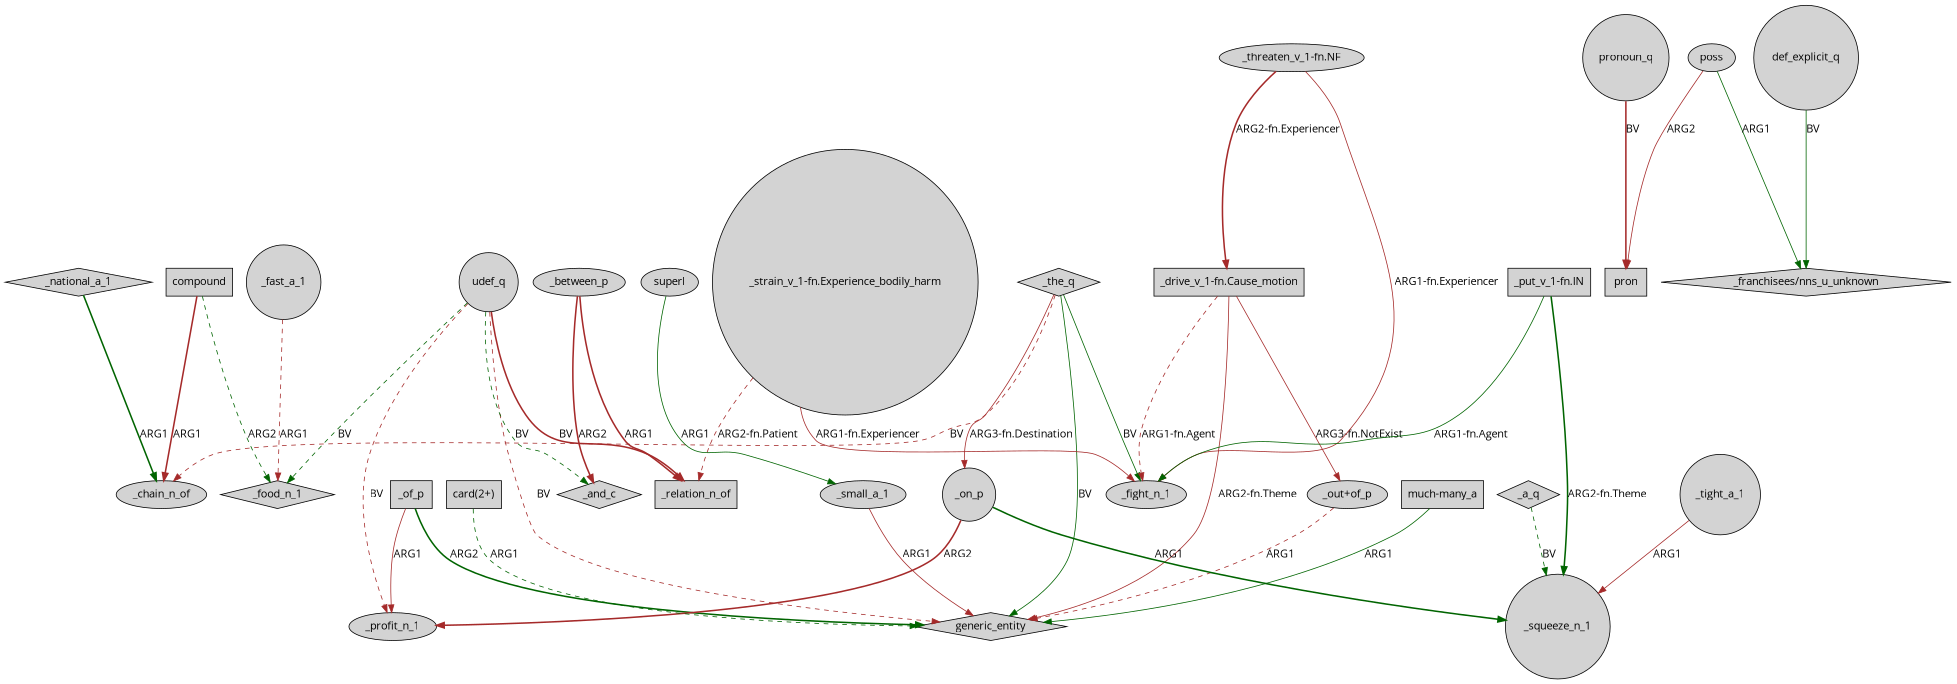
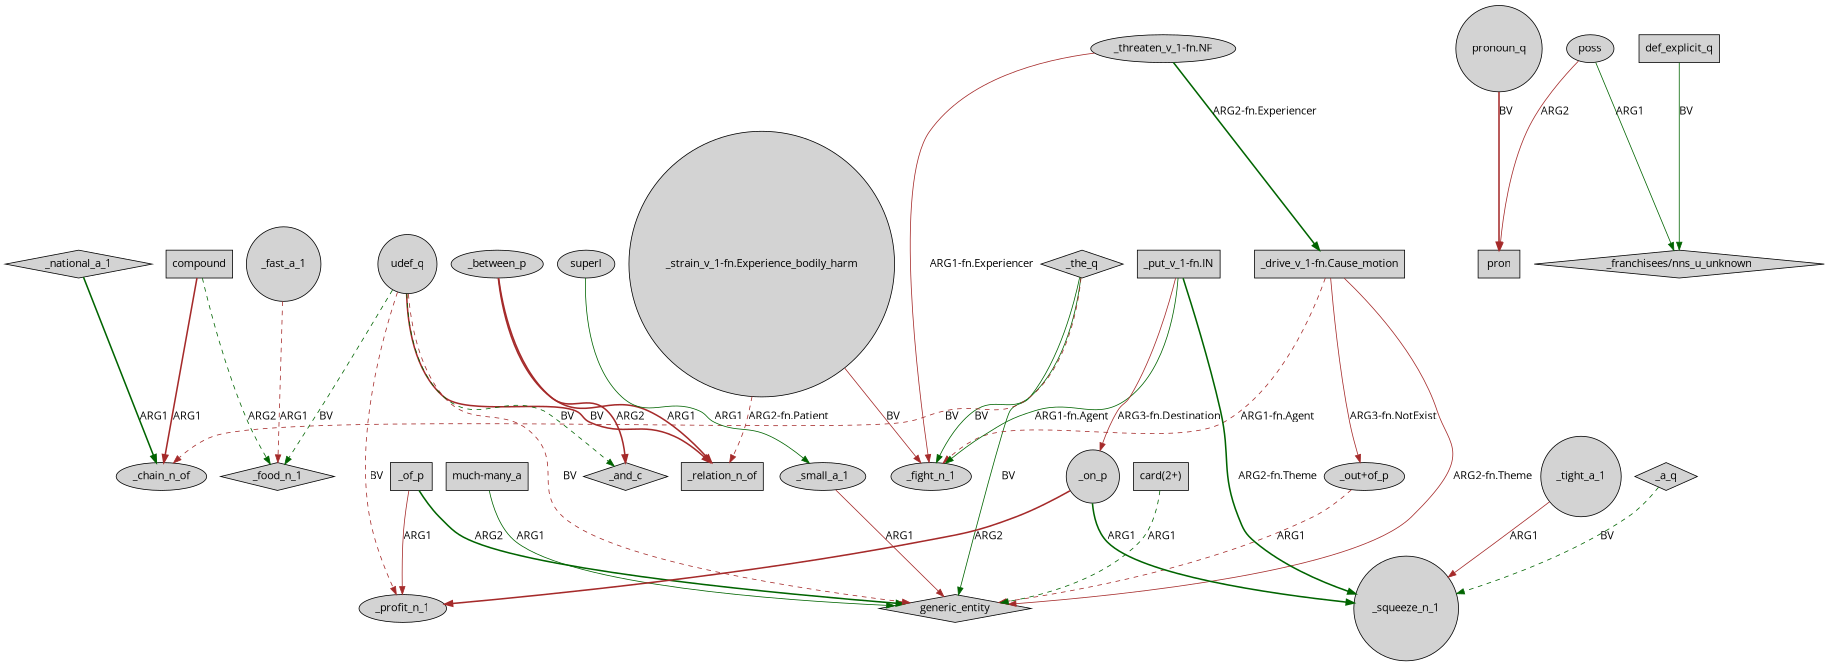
node "def_explicit_q": shape circle -> box
edge "_threaten_v_1-fn.NF" -> "_drive_v_1-fn.Cause_motion": color brown -> darkgreen
edge "_the_q" -> "_on_p": now "_put_v_1-fn.IN" -> "_on_p"
edge "_strain_v_1-fn.Experience_bodily_harm" -> "_fight_n_1": label "ARG1-fn.Experiencer" -> "BV"
